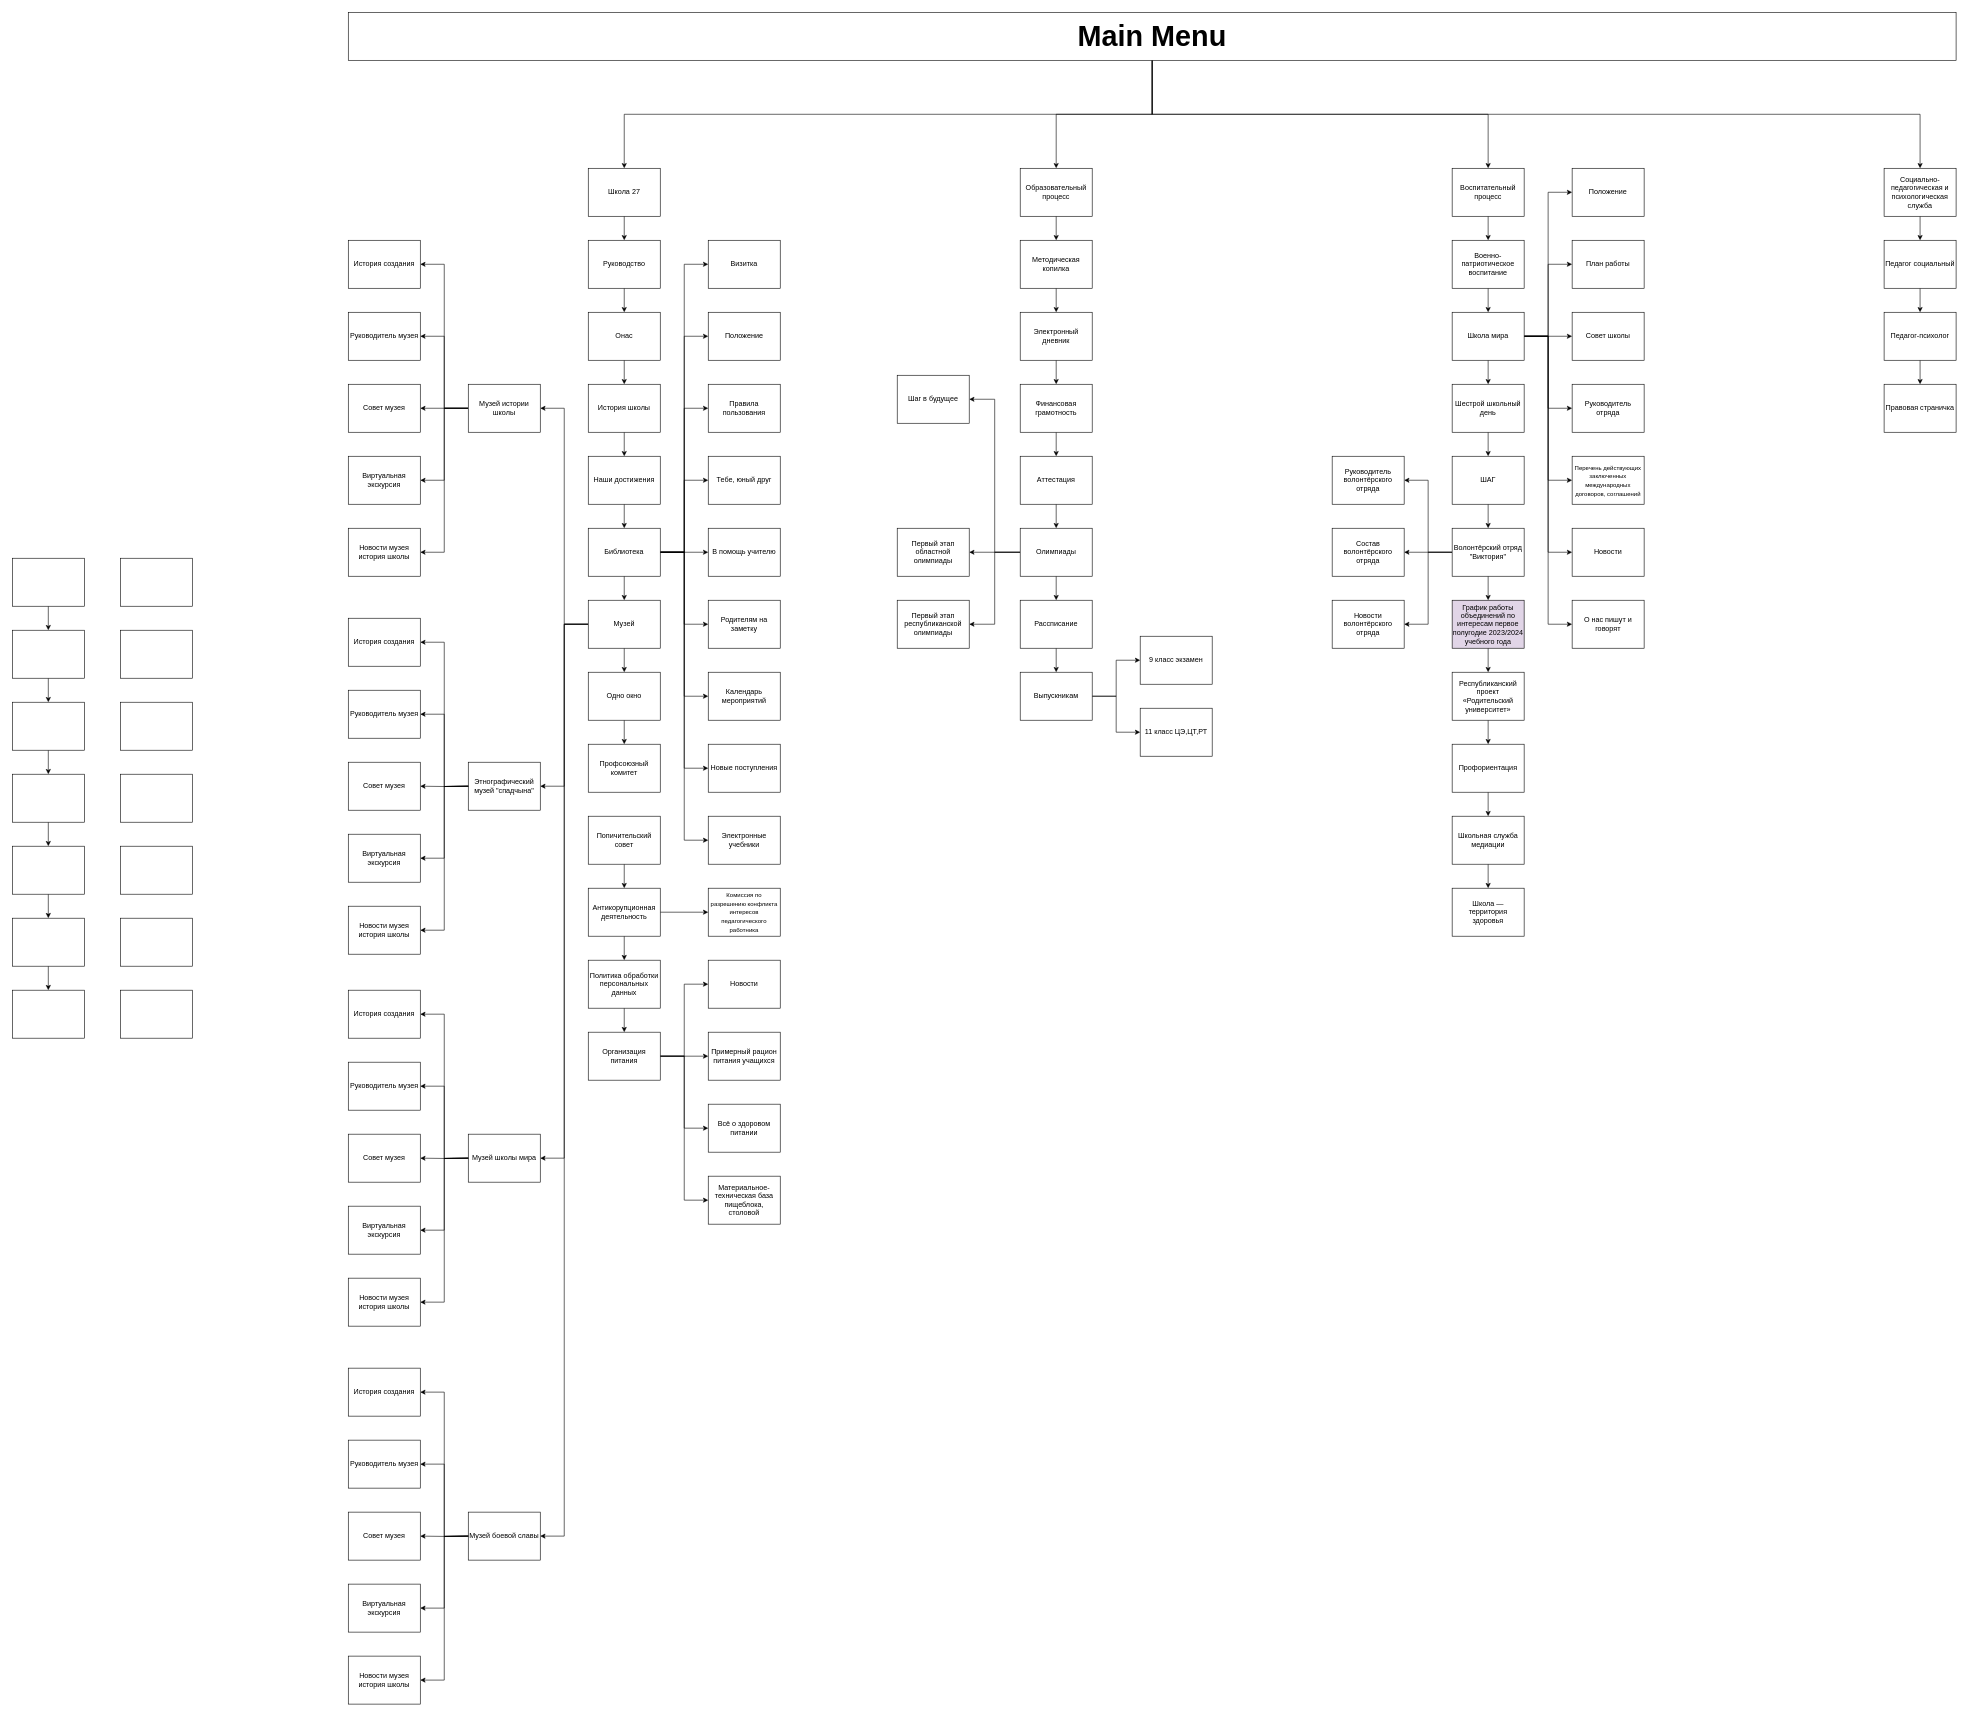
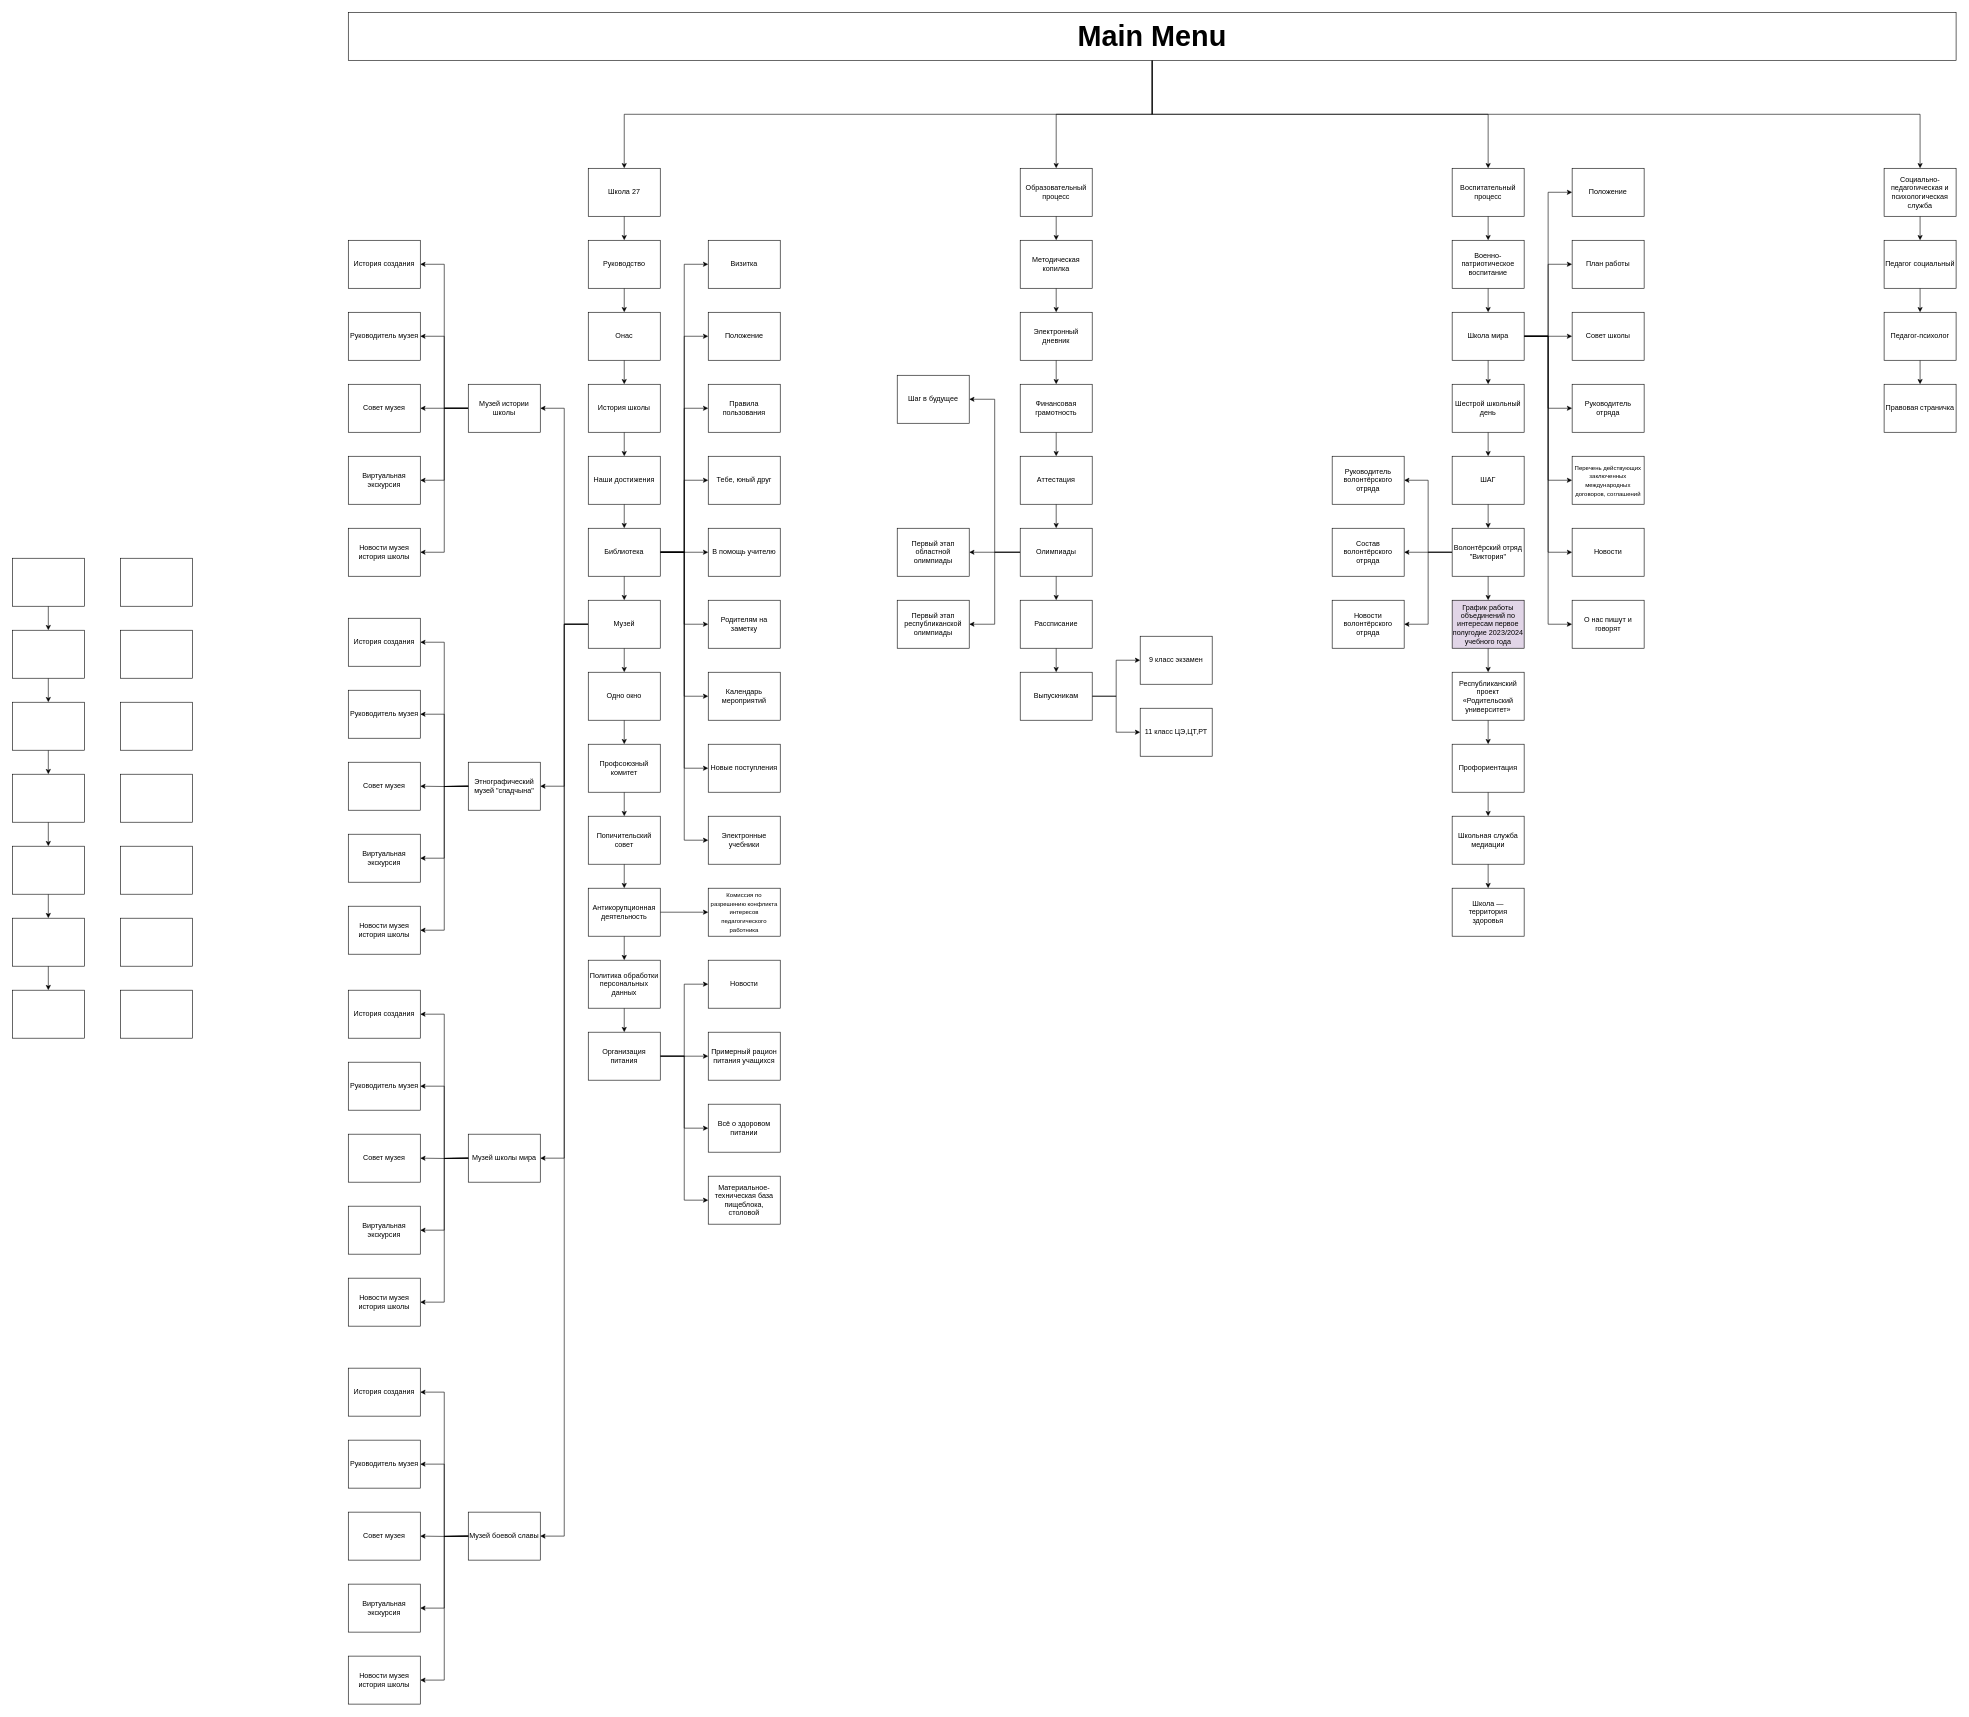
edge "Профсоюзный комитет" -> "Попичительский совет": added
